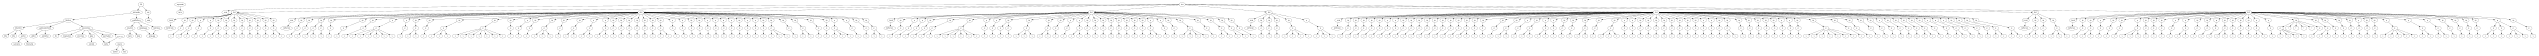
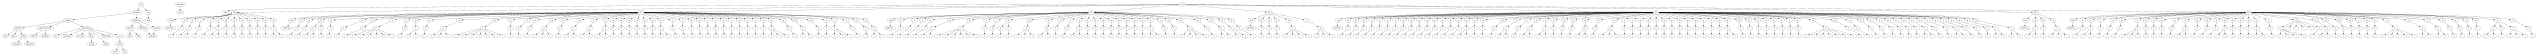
edge "sources" -> "taille": now "sources" -> "source"
